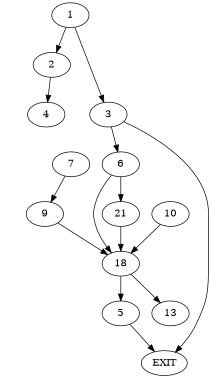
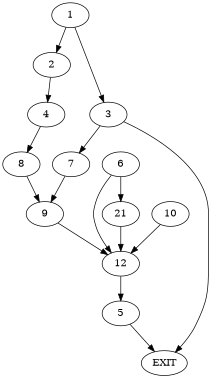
edge "3" -> "6": now "3" -> "7"
node "8": added
node "18": label "18" -> "12"
node "13": removed
